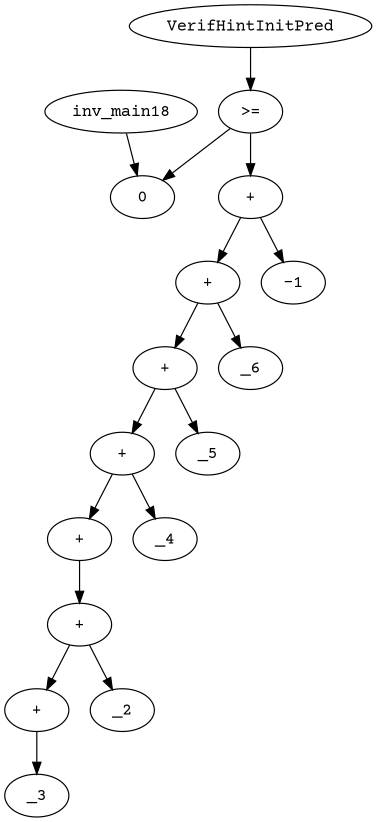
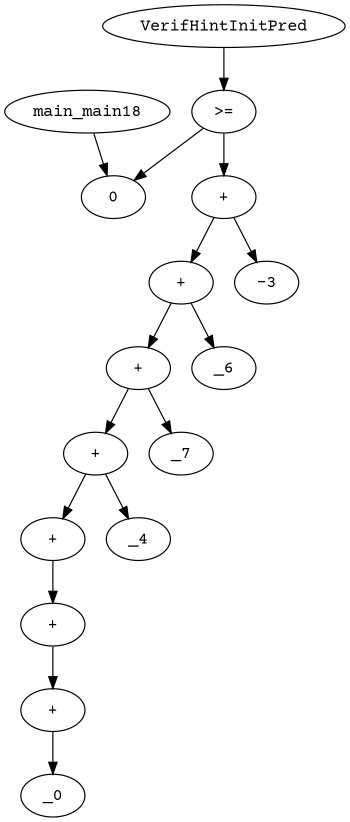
node "inv_main18": label "inv_main18" -> "main_main18"
node "-1": label "-1" -> "-3"
node "_5": label "_5" -> "_7"
node "_2": removed
node "_3": label "_3" -> "_0"
